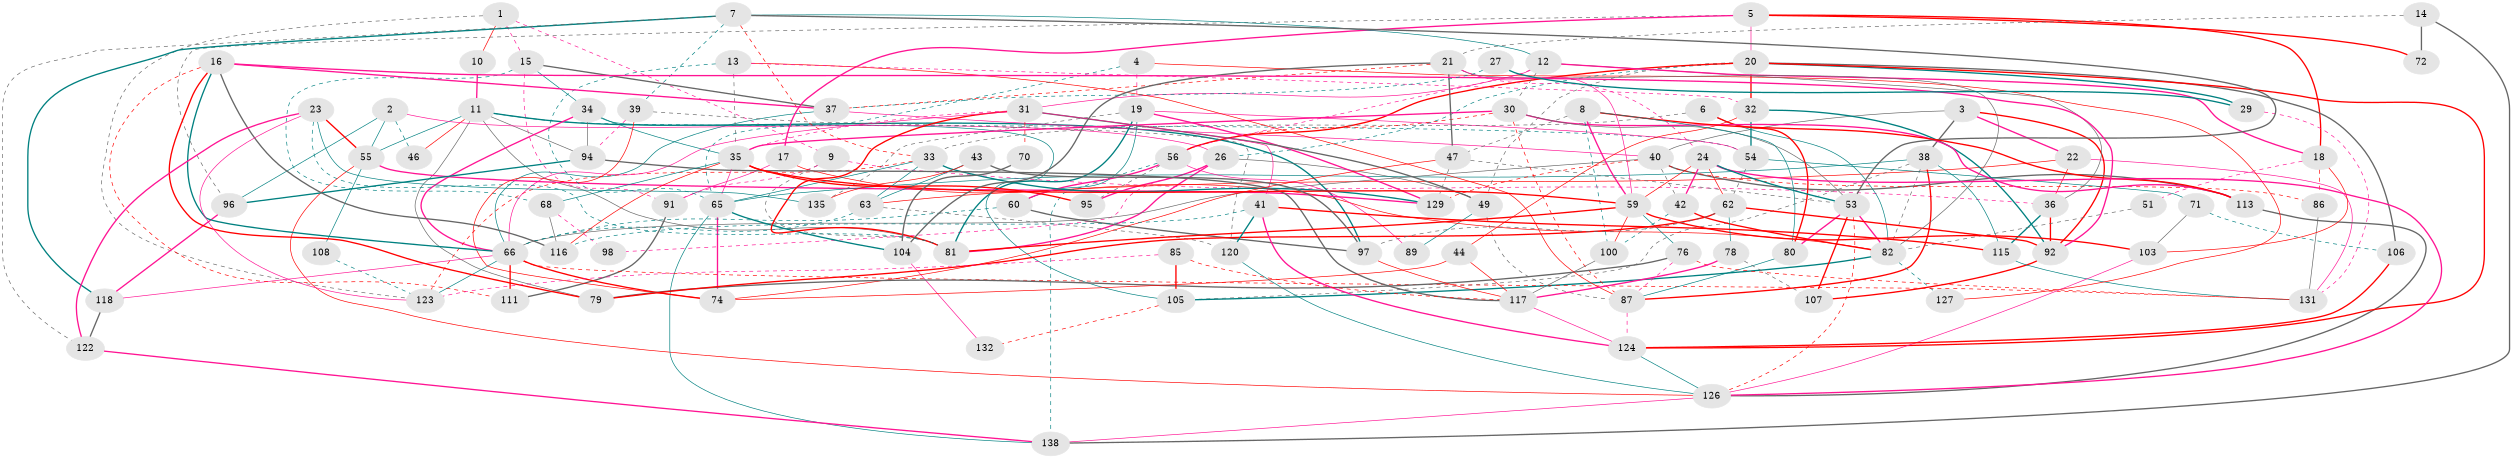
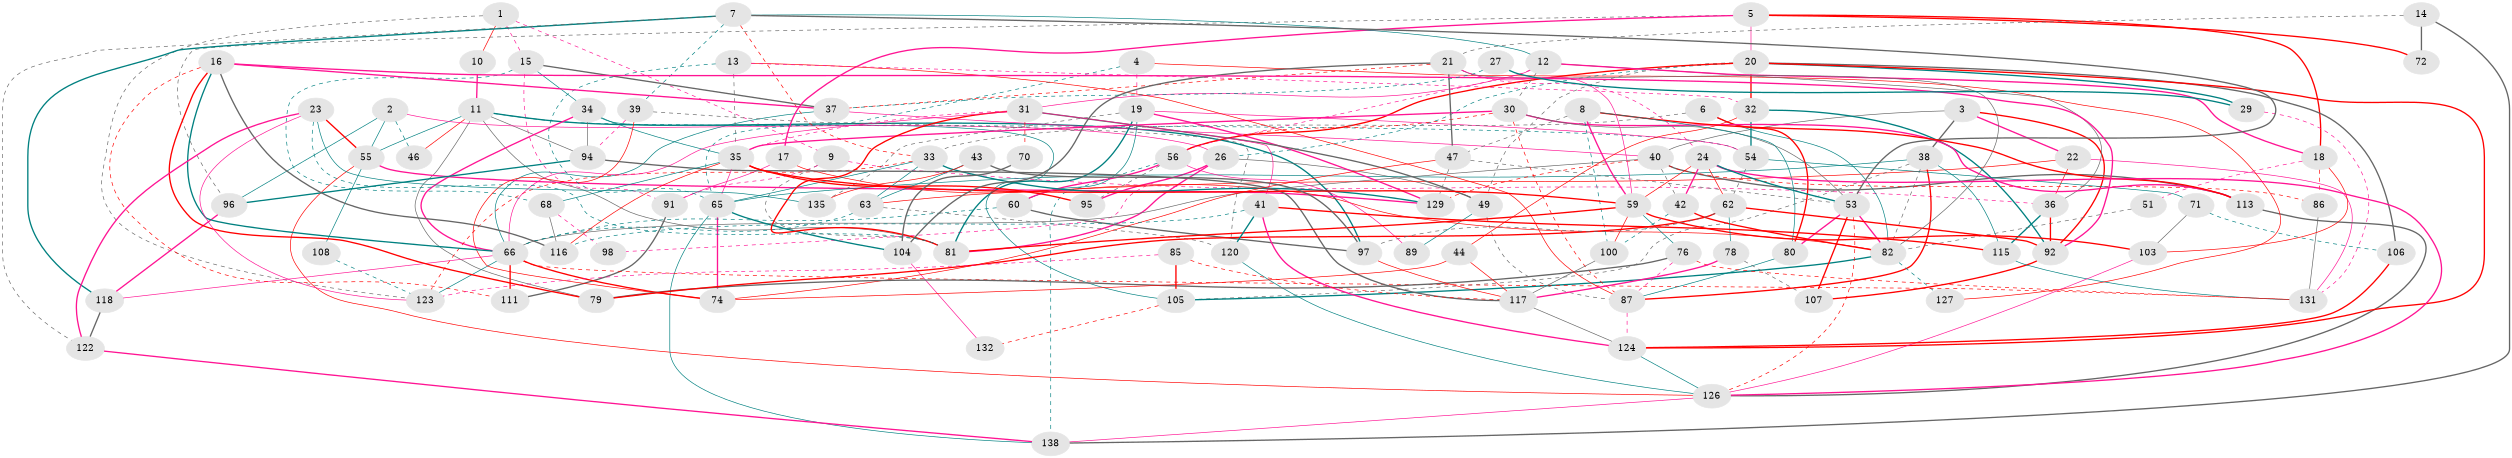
edge "117" -- "124": color deeppink -> gray40
